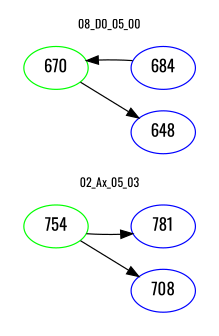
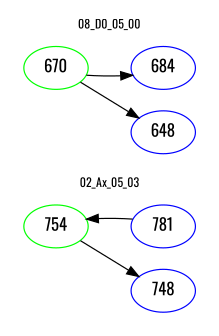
edge "684" -> "670": reversed
edge "754" -> "781": reversed
node "708": label "708" -> "748"
